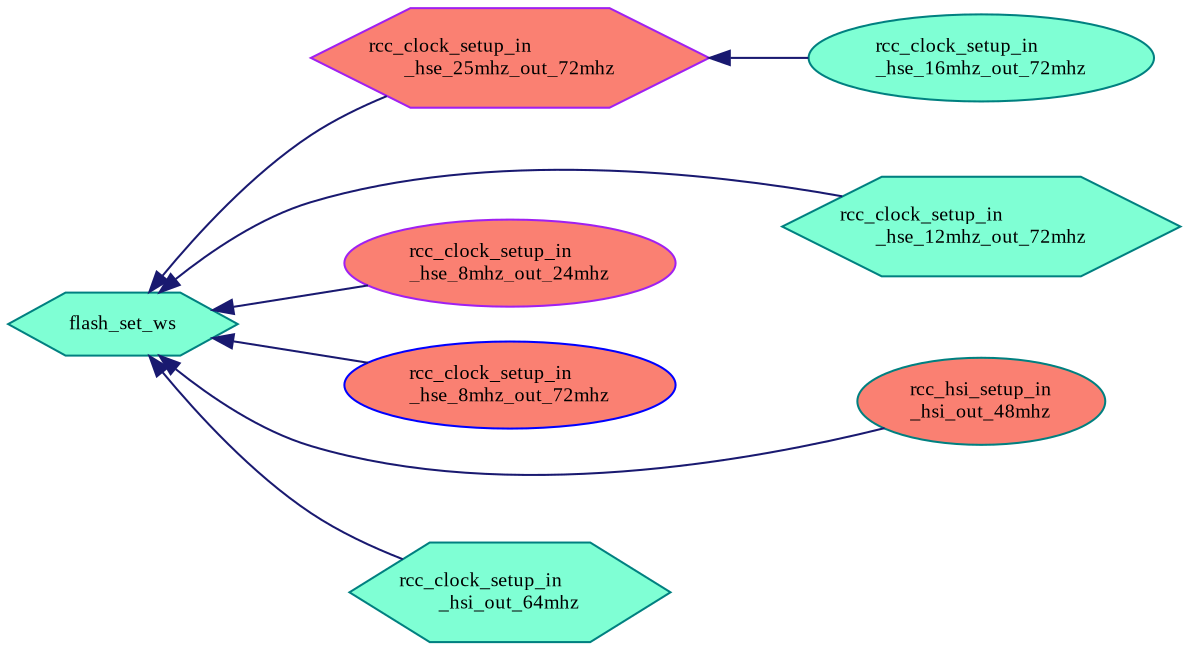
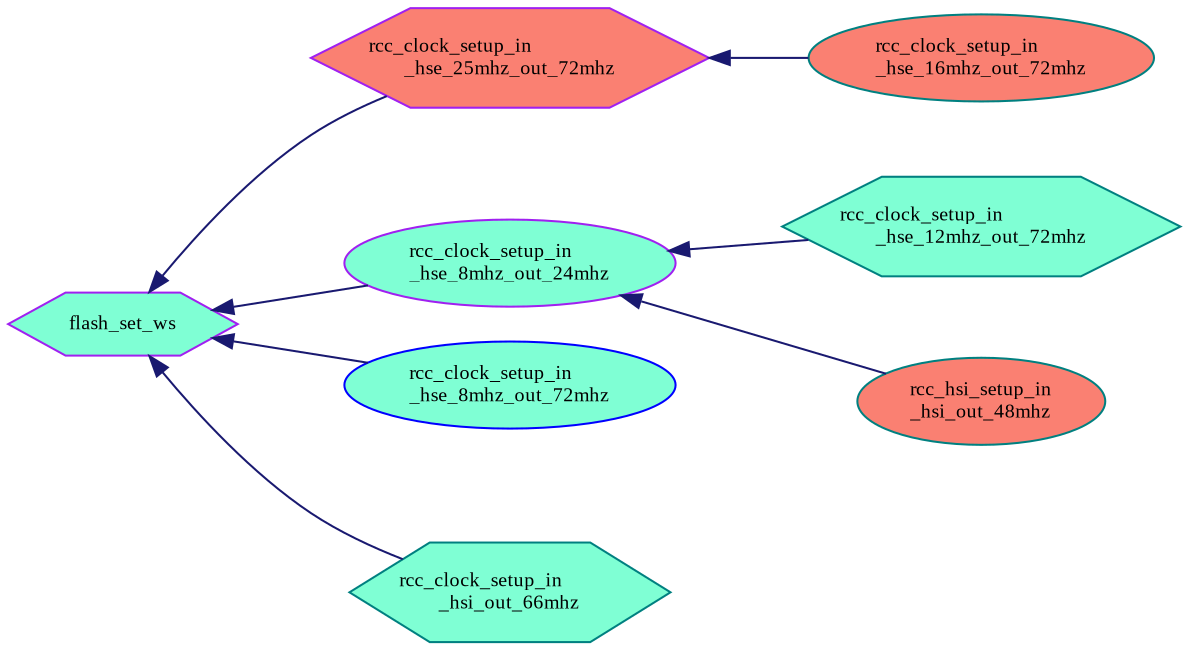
node "rcc_clock_setup_in _hse_16mhz_out_72mhz": fillcolor aquamarine -> salmon
edge "rcc_clock_setup_in _hse_12mhz_out_72mhz" -> "flash_set_ws": now "rcc_clock_setup_in _hse_12mhz_out_72mhz" -> "rcc_clock_setup_in _hse_8mhz_out_24mhz"
node "rcc_clock_setup_in _hse_8mhz_out_24mhz": fillcolor salmon -> aquamarine
node "flash_set_ws": color teal -> purple
node "rcc_clock_setup_in _hse_8mhz_out_72mhz": fillcolor salmon -> aquamarine
edge "rcc_hsi_setup_in _hsi_out_48mhz" -> "flash_set_ws": now "rcc_hsi_setup_in _hsi_out_48mhz" -> "rcc_clock_setup_in _hse_8mhz_out_24mhz"
node "rcc_clock_setup_in _hsi_out_64mhz": label "rcc_clock_setup_in _hsi_out_64mhz" -> "rcc_clock_setup_in _hsi_out_66mhz"
